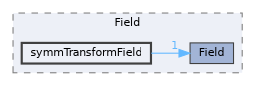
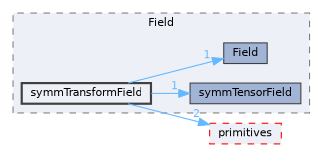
node "symmTensorField": added
node "primitives": added
